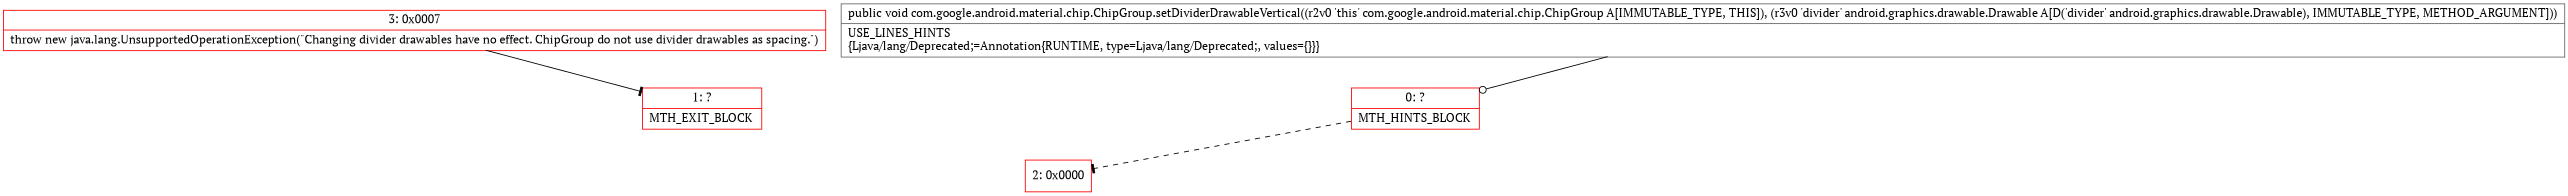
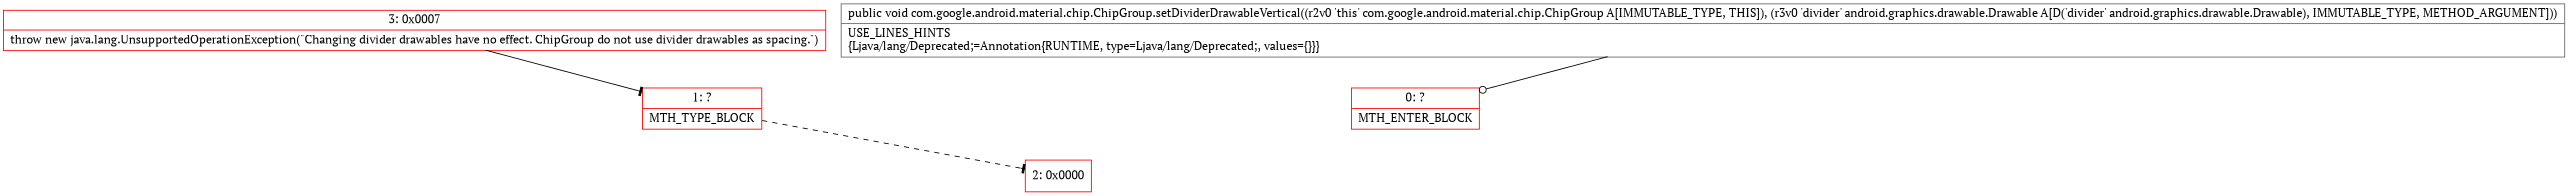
node "1: ?": text "MTH_EXIT_BLOCK" -> "MTH_TYPE_BLOCK"
node "0: ?": text "MTH_HINTS_BLOCK" -> "MTH_ENTER_BLOCK"
edge "0: ?" -> "2: 0x0000": now "1: ?" -> "2: 0x0000"
